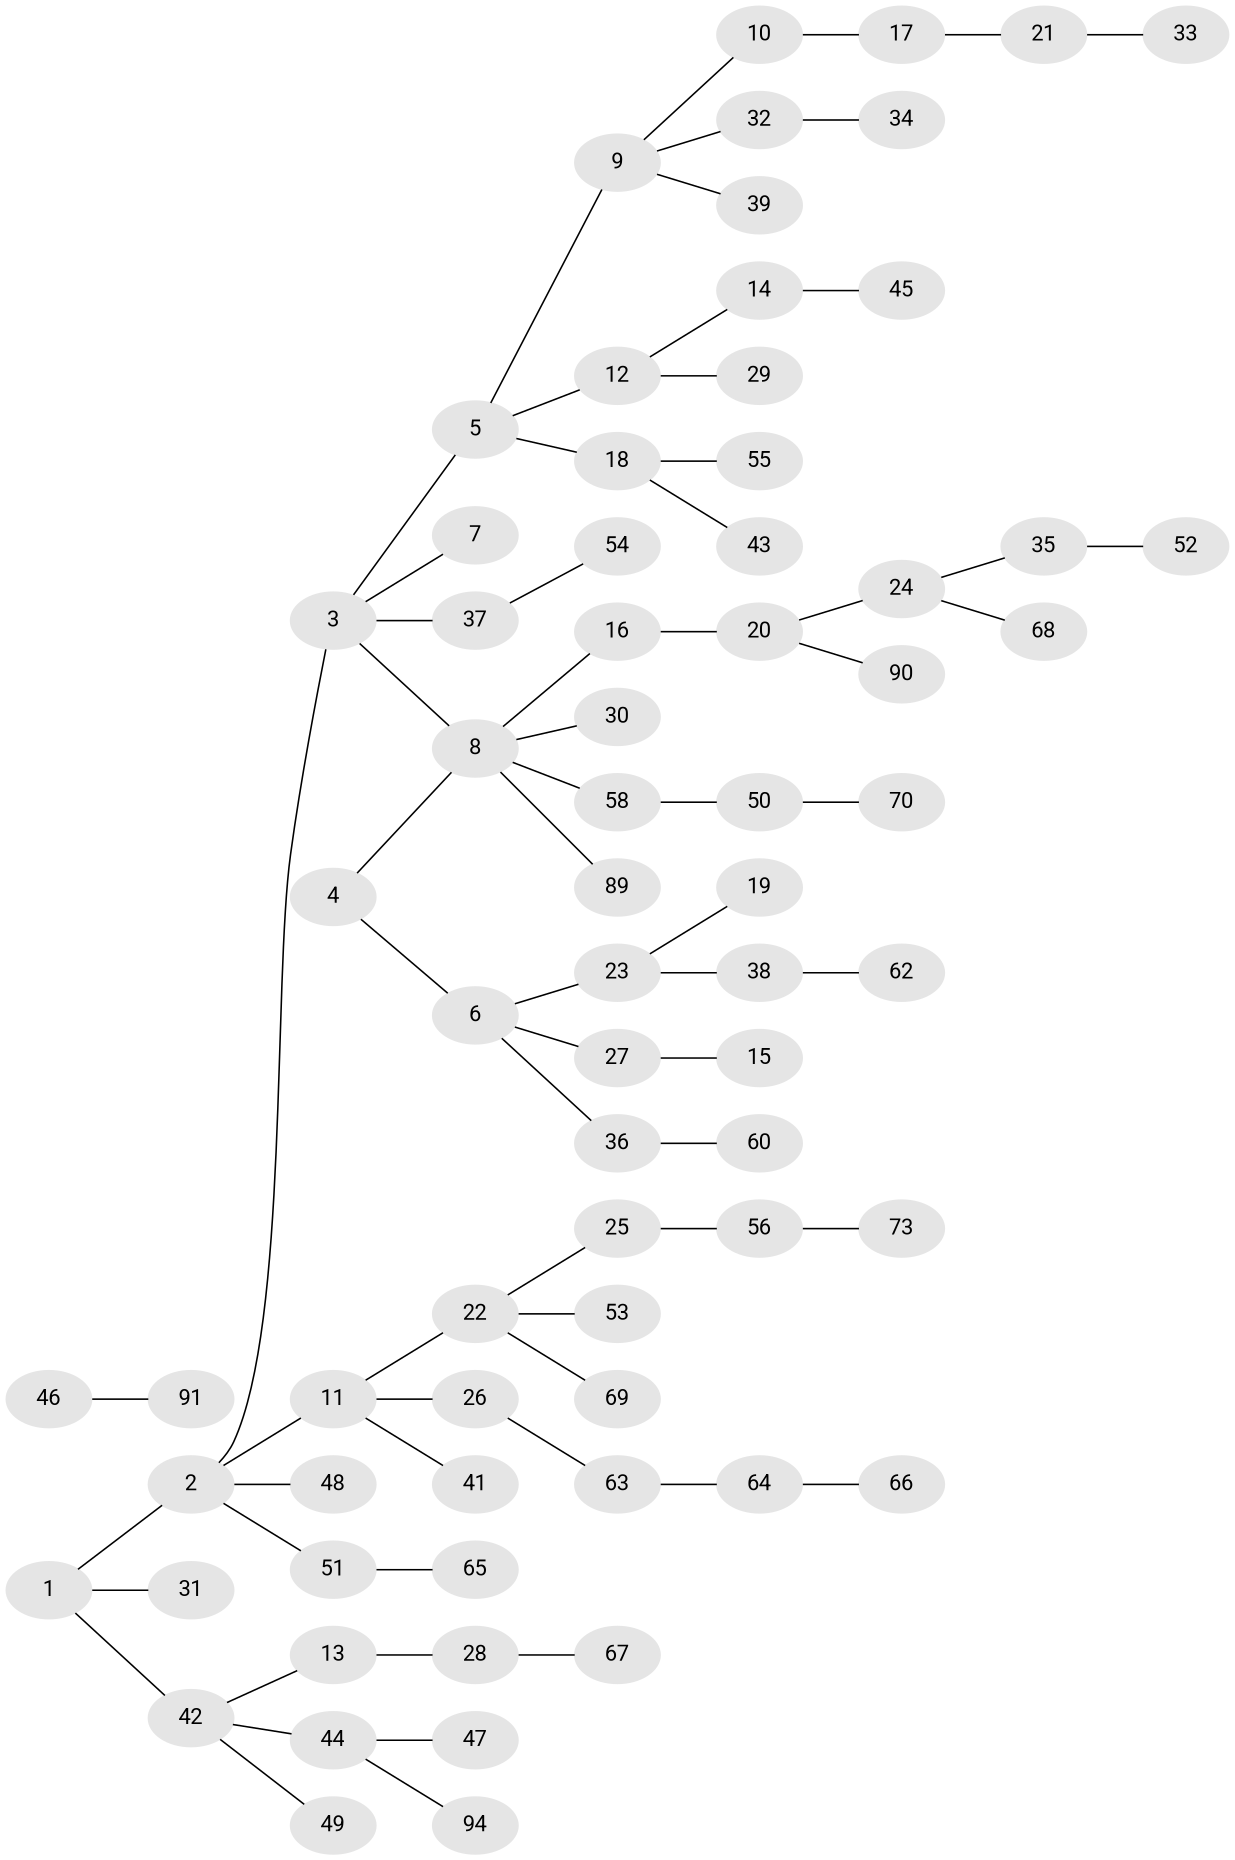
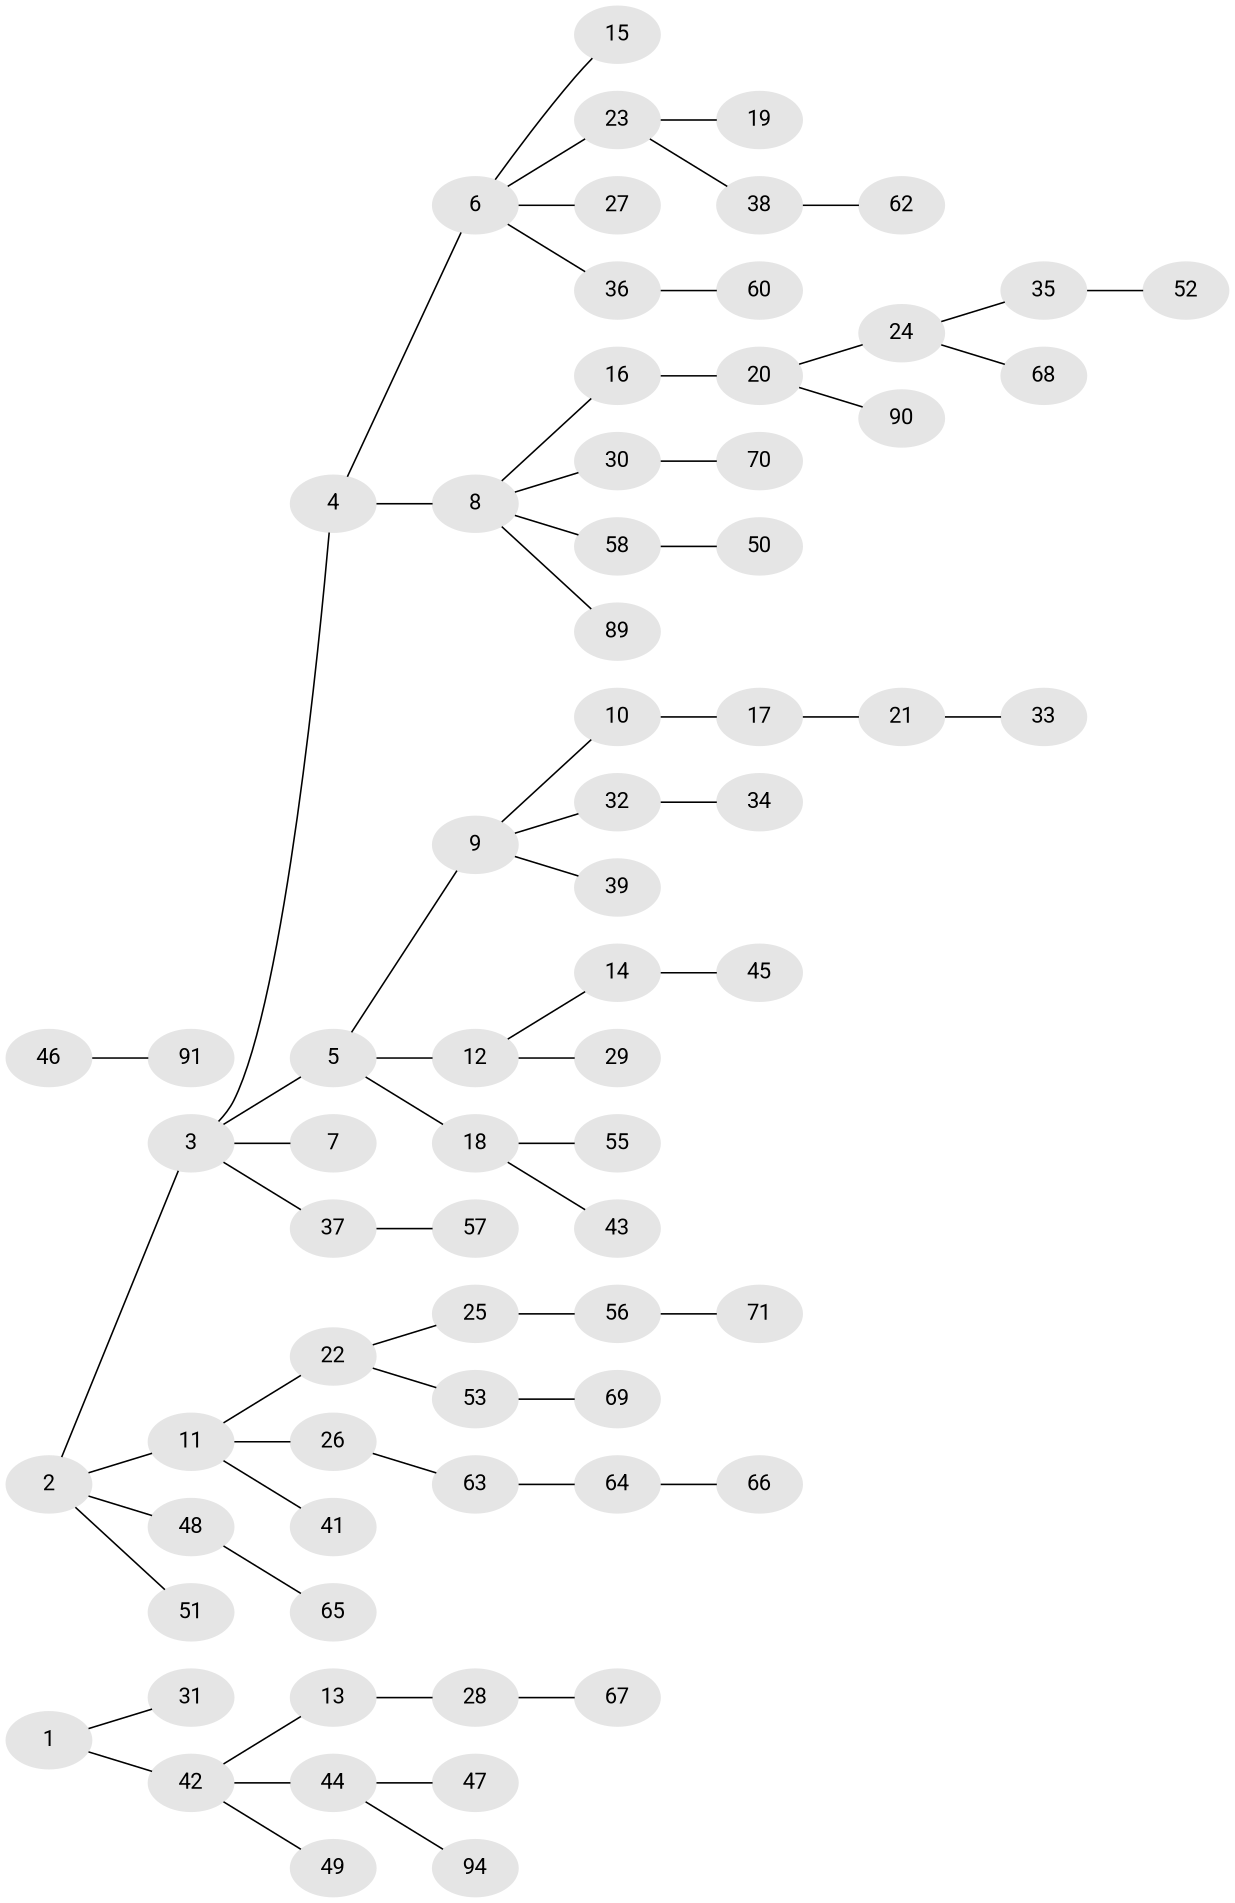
node "54": label "54" -> "57"
edge "3" -- "8": now "3" -- "4"
edge "50" -- "70": now "30" -- "70"
edge "27" -- "15": now "6" -- "15"
node "73": label "73" -> "71"
edge "22" -- "69": now "53" -- "69"
edge "2" -- "1": removed
edge "51" -- "65": now "48" -- "65"
